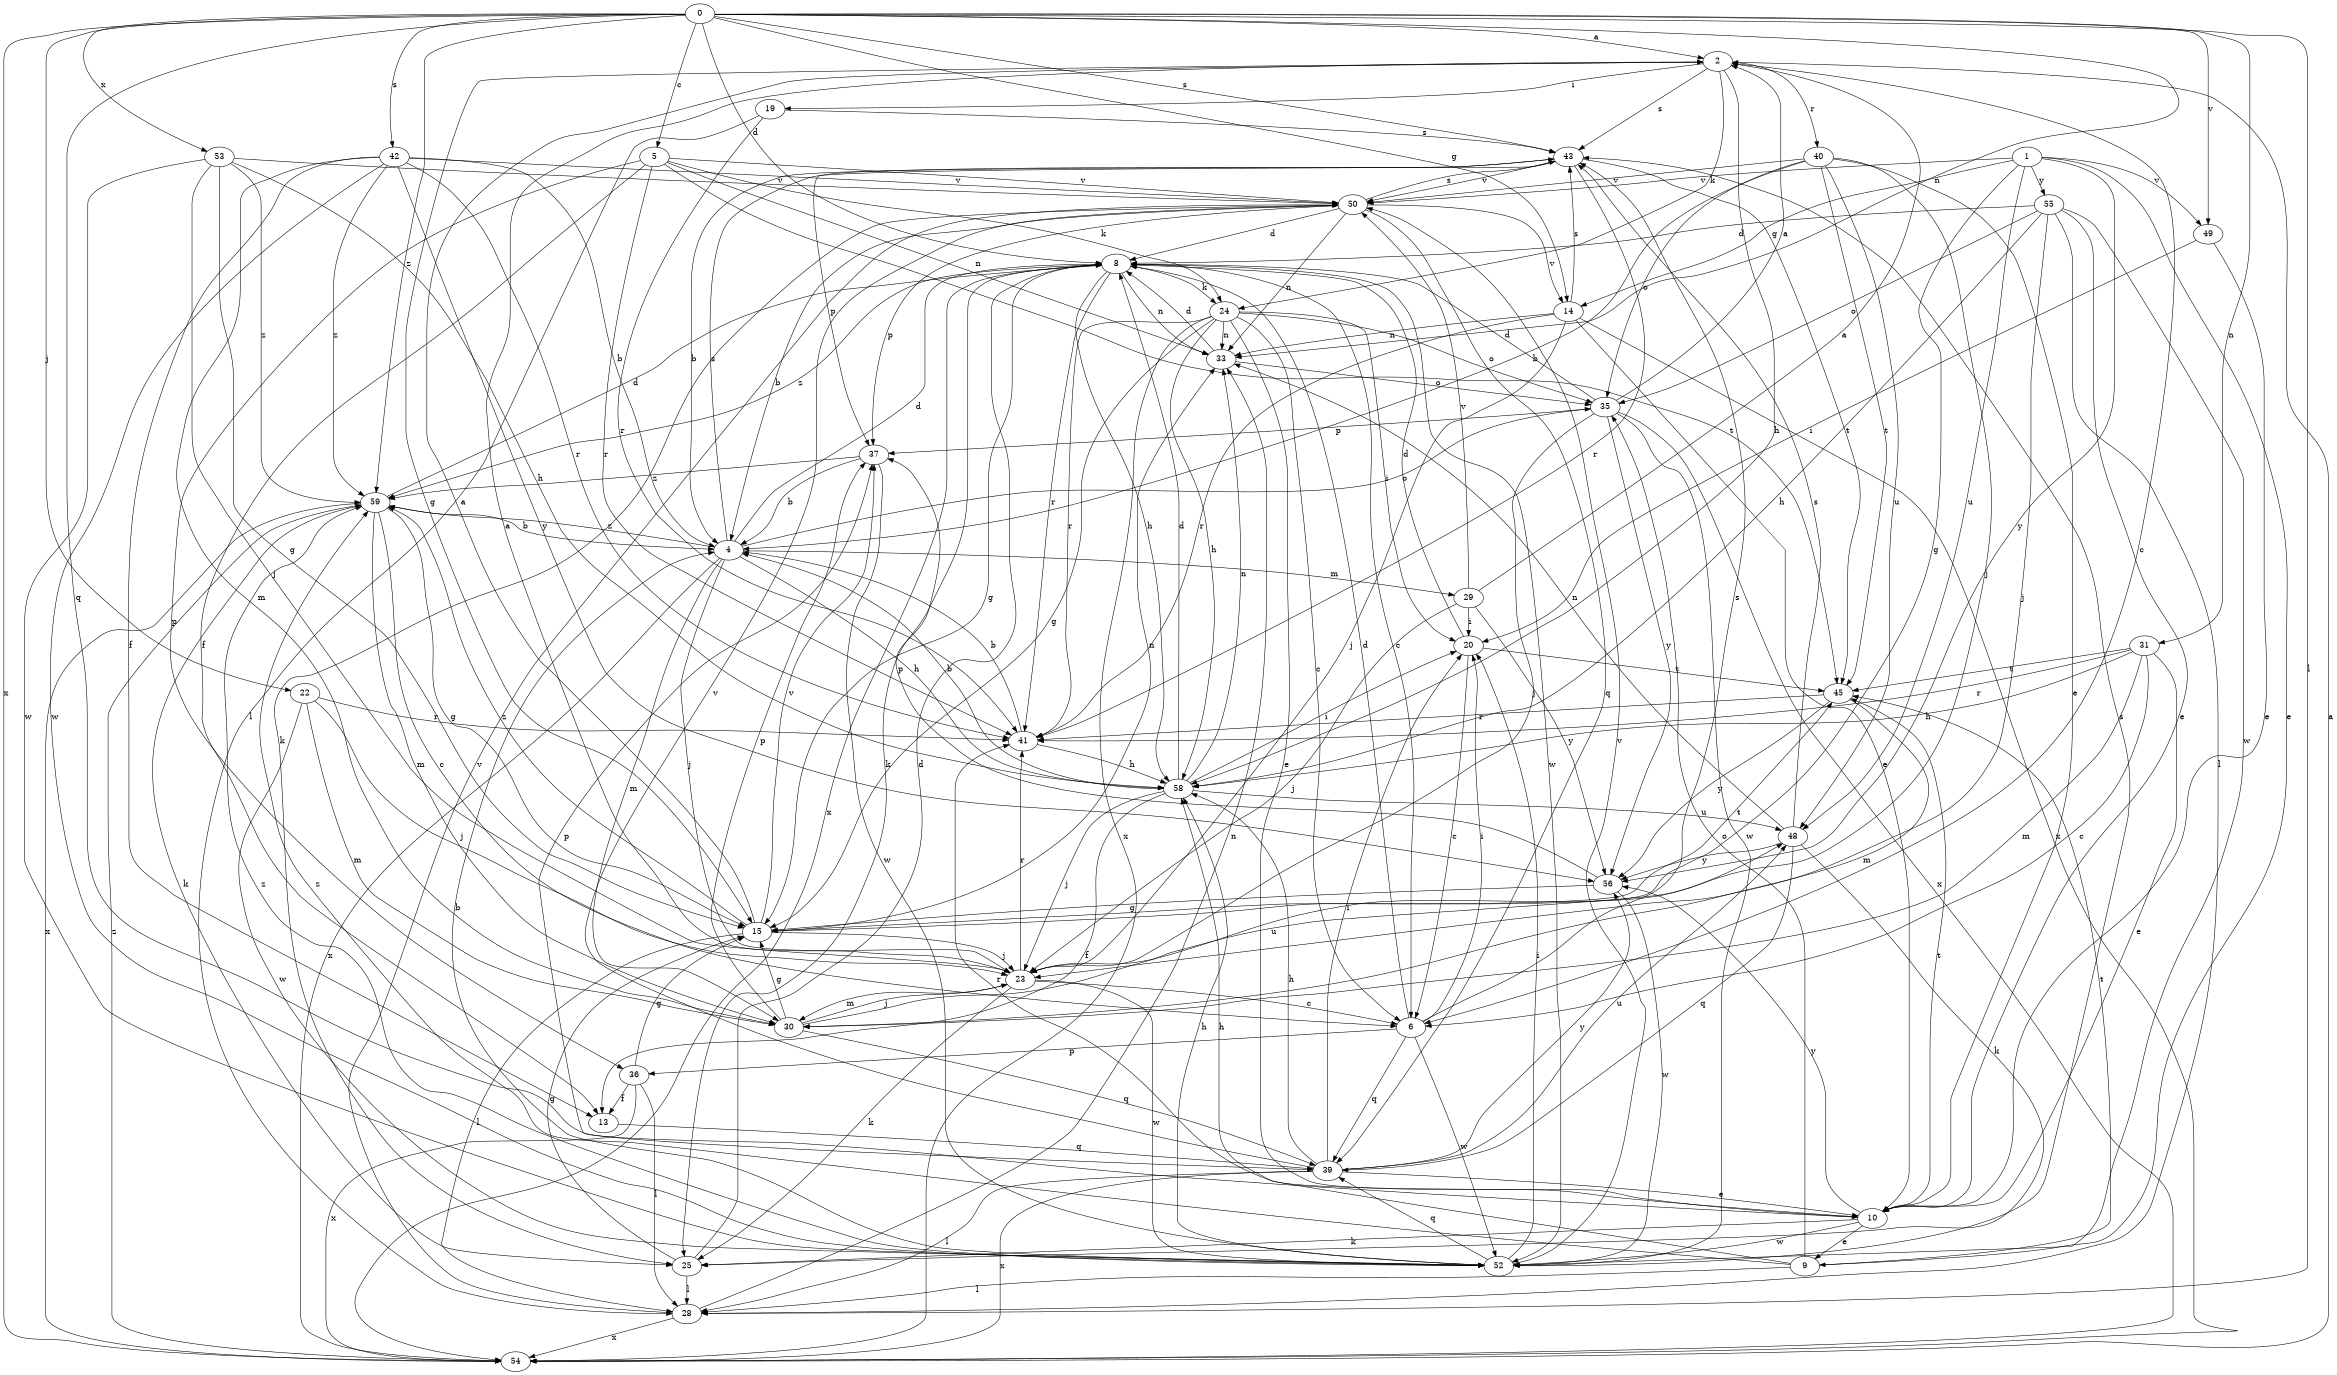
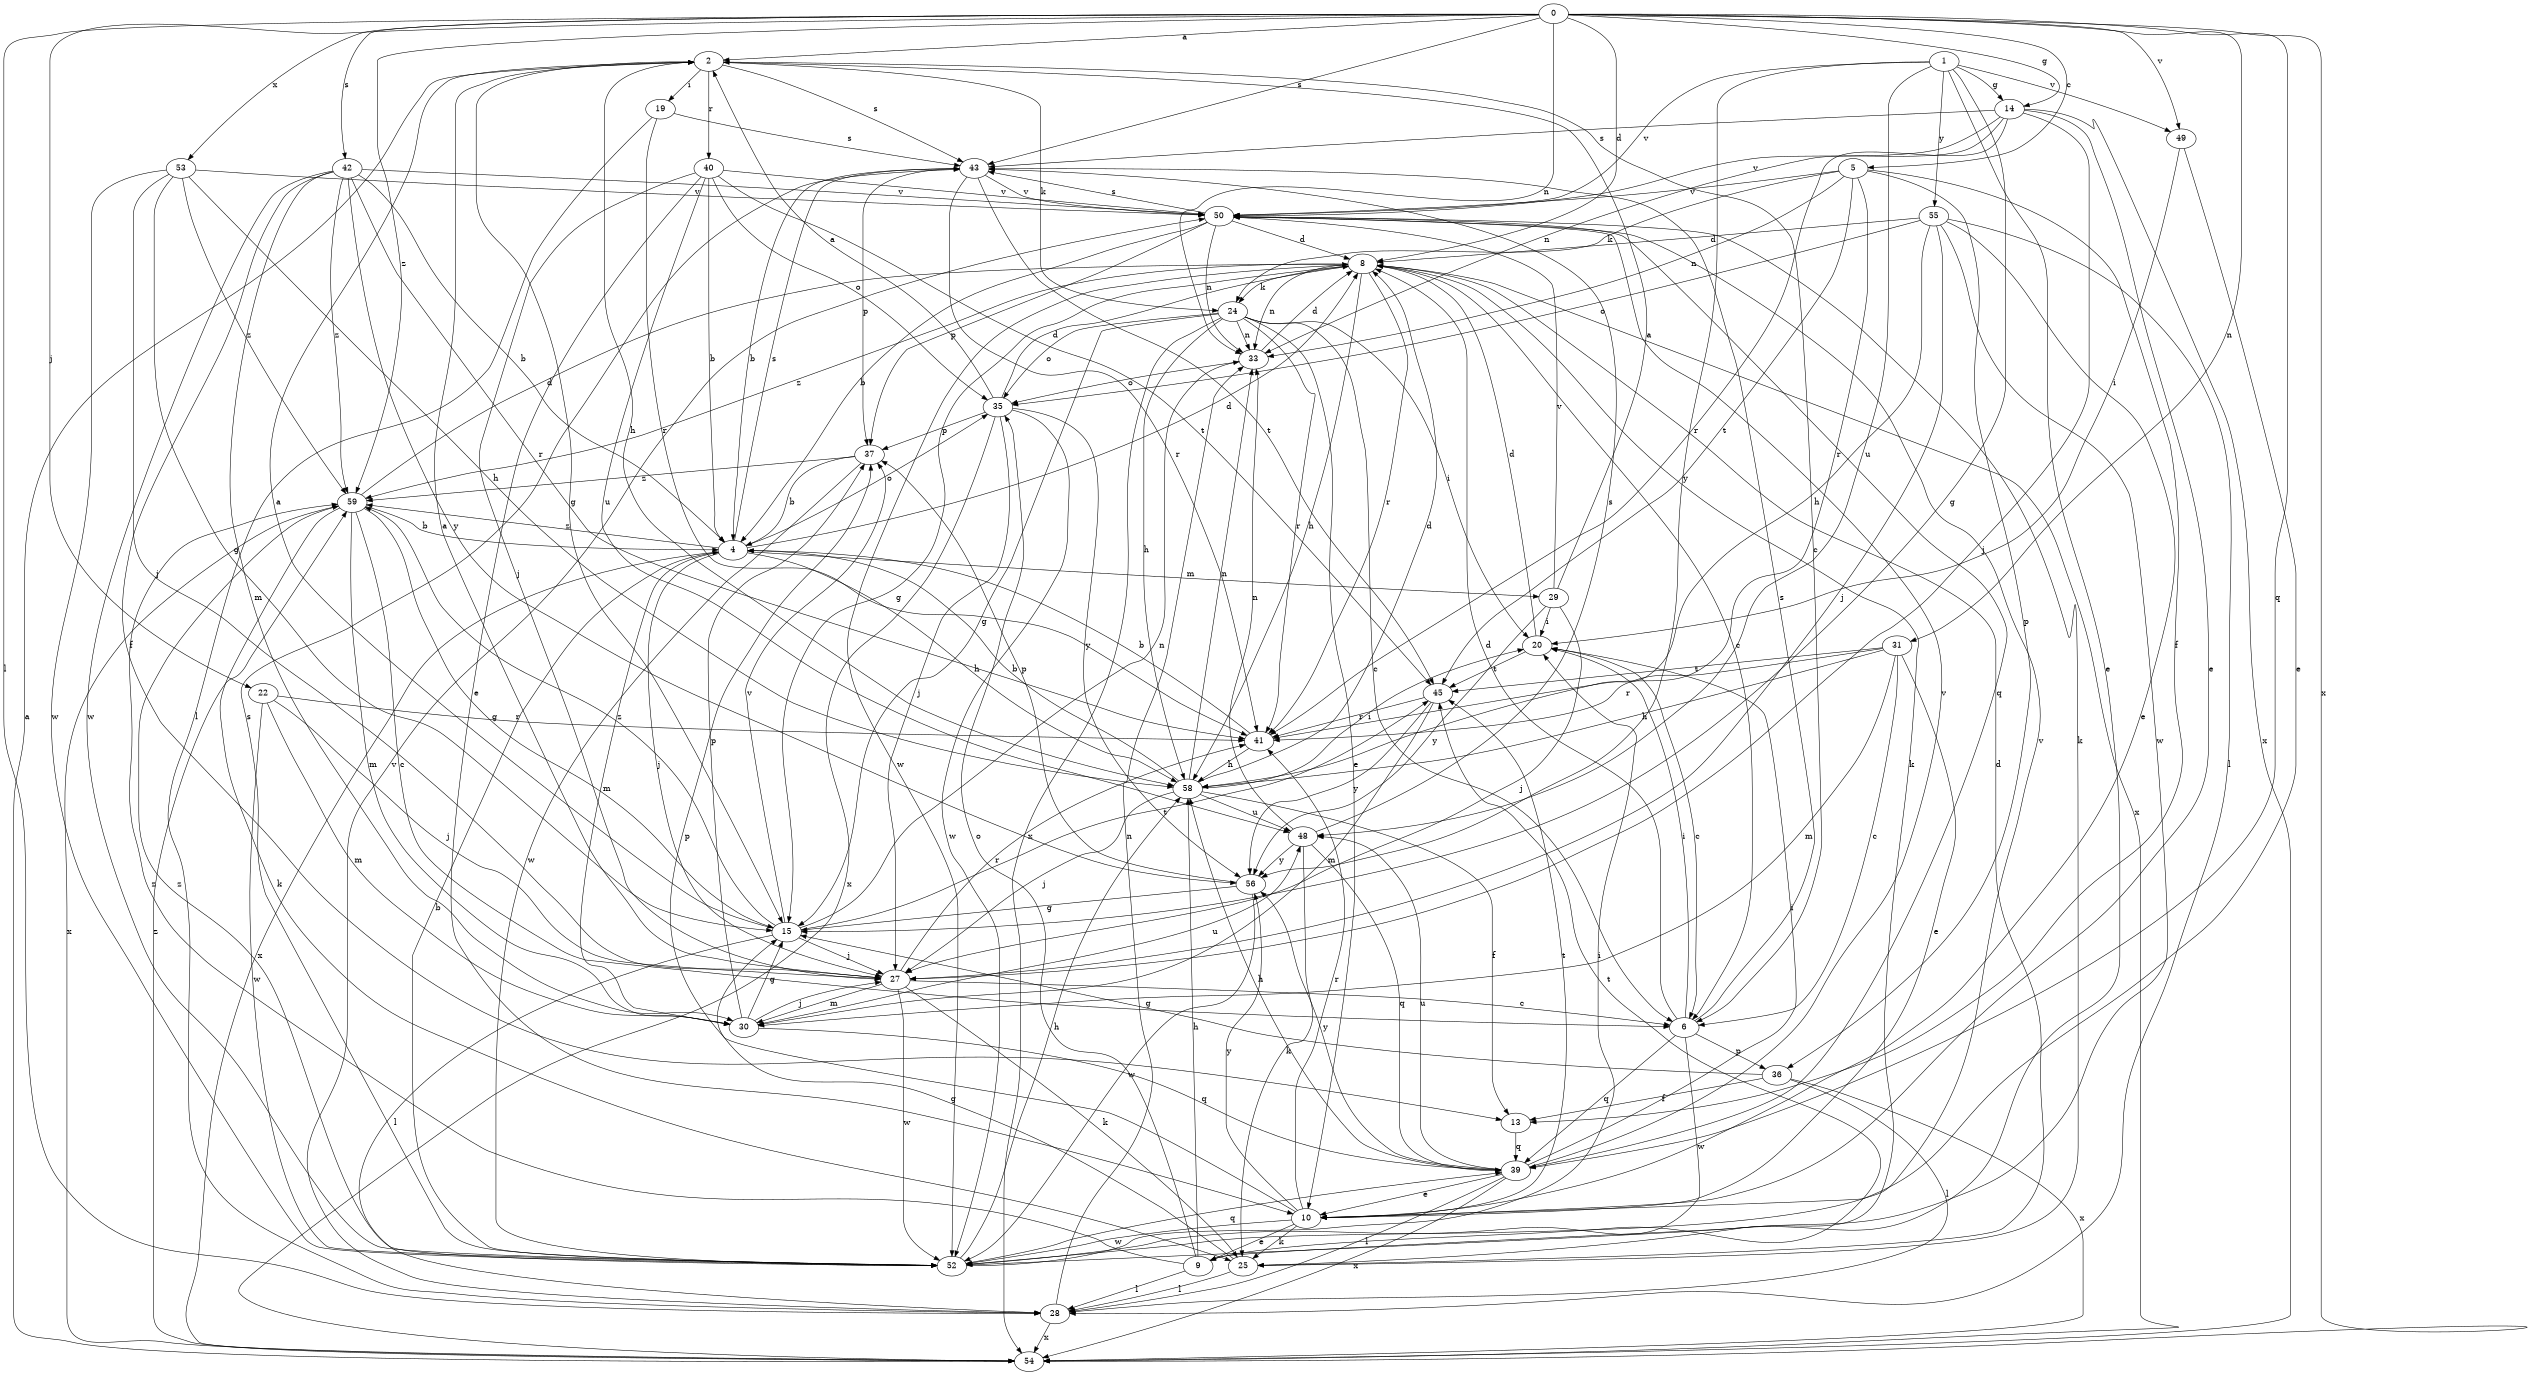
edge "50" -> "14": reversed
node "23": label "23" -> "27"
